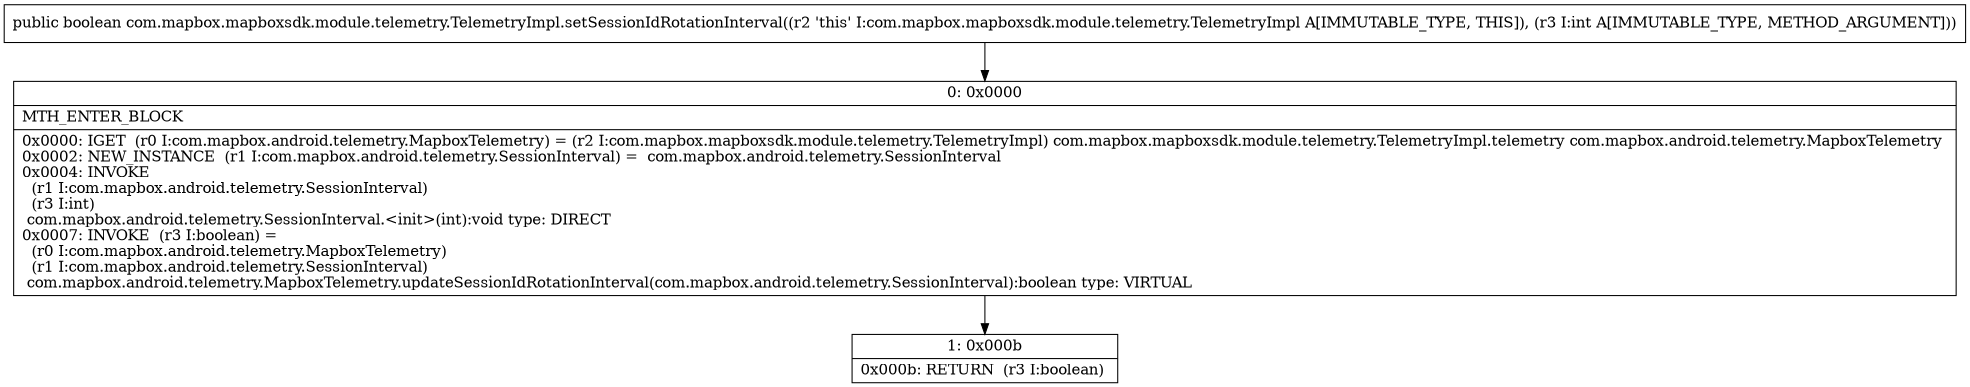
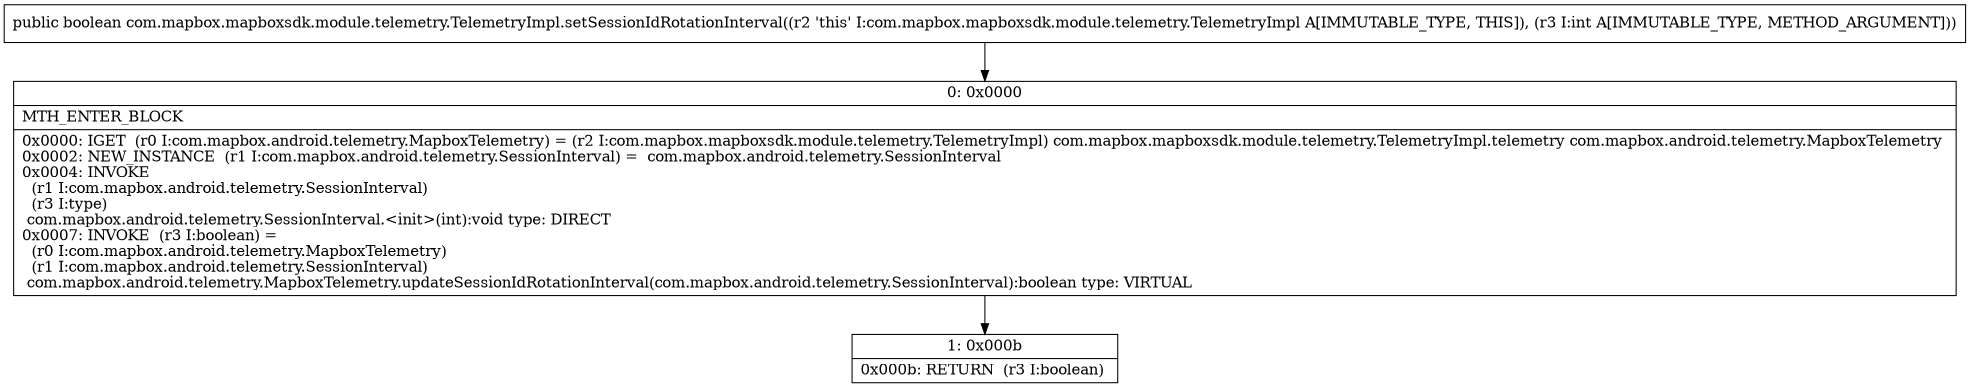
node "0: 0x0000": text "(r3 I:int)" -> "(r3 I:type)"
